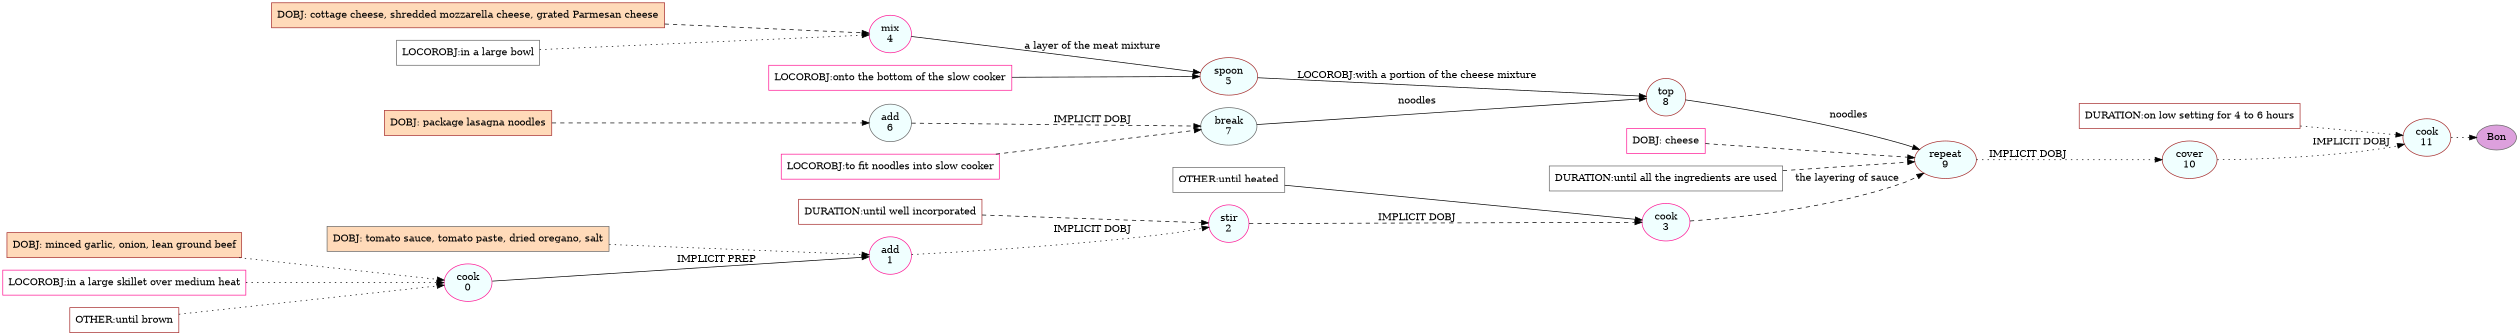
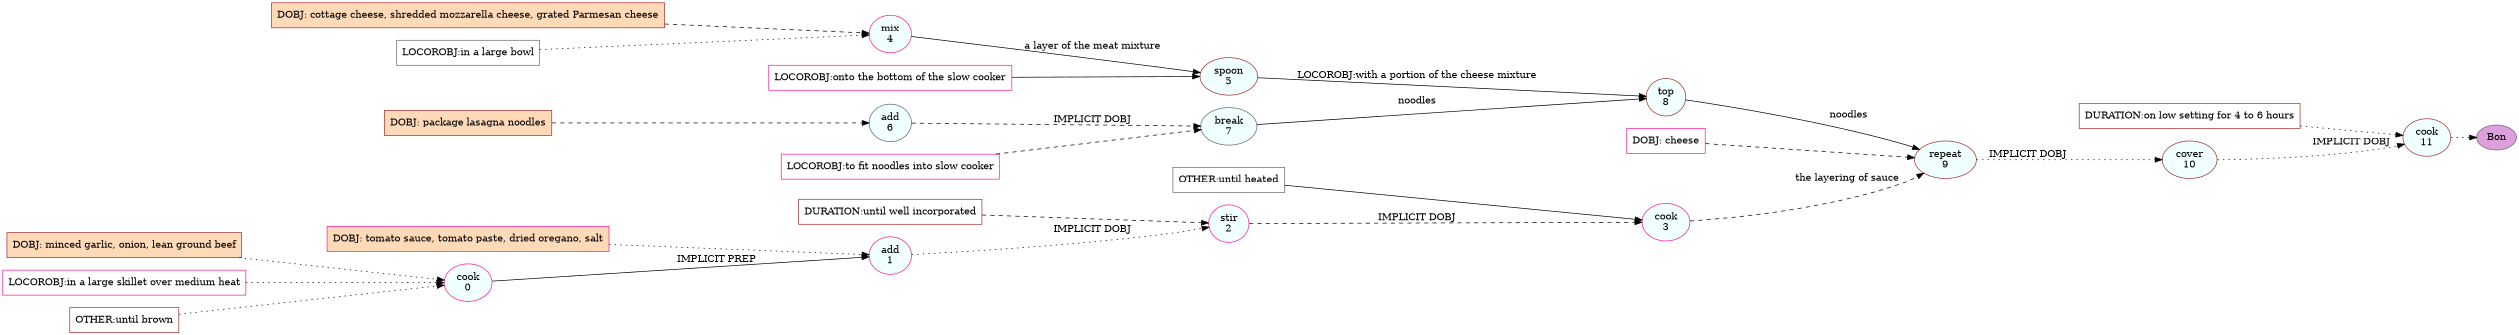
node "DURATION:until all the ingredients are used": removed
node "DOBJ: tomato sauce, tomato paste, dried oregano, salt": color gray40 -> deeppink
